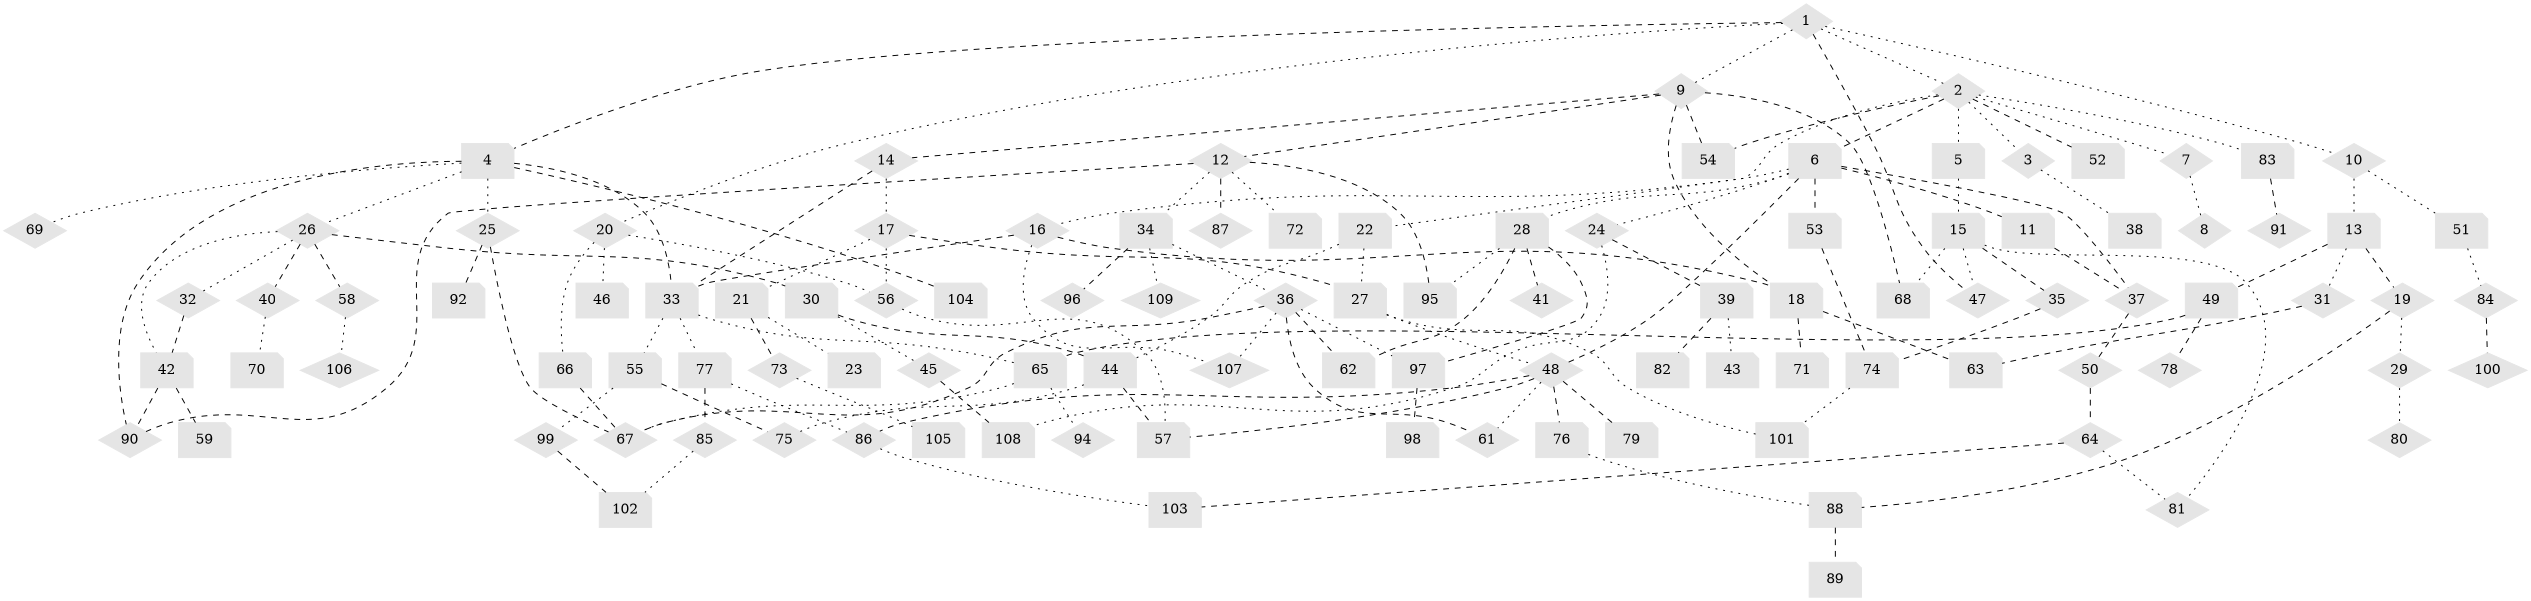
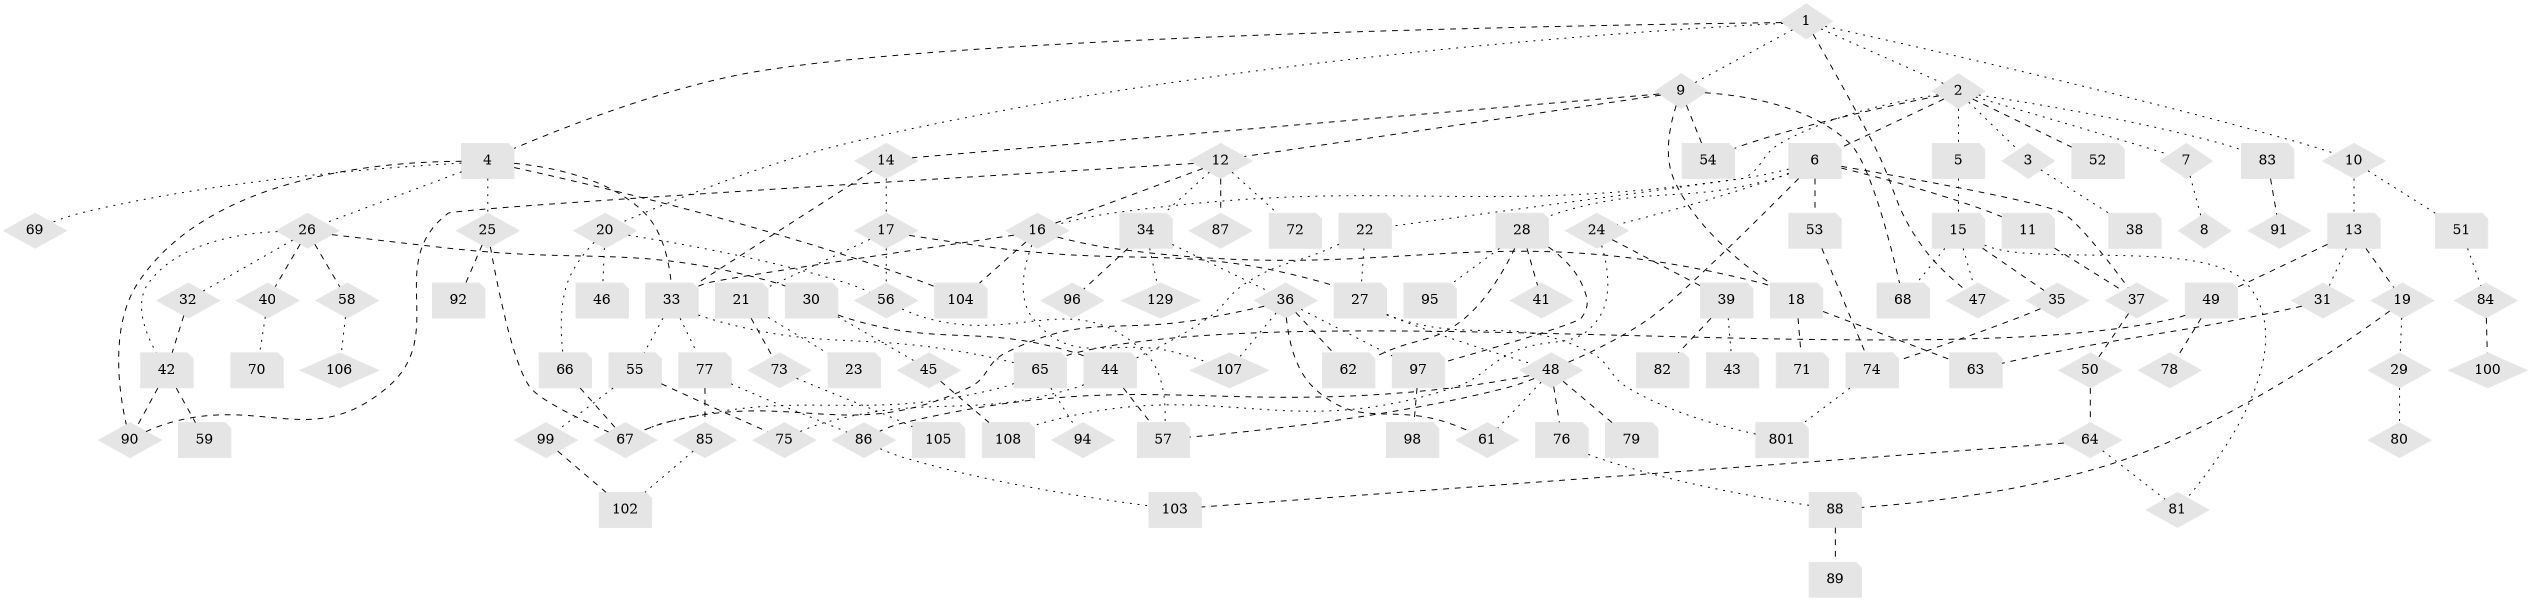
edge "12" -- "95": now "12" -- "16"
edge "16" -- "104": added
node "109": label "109" -> "129"
node "101": label "101" -> "801"
